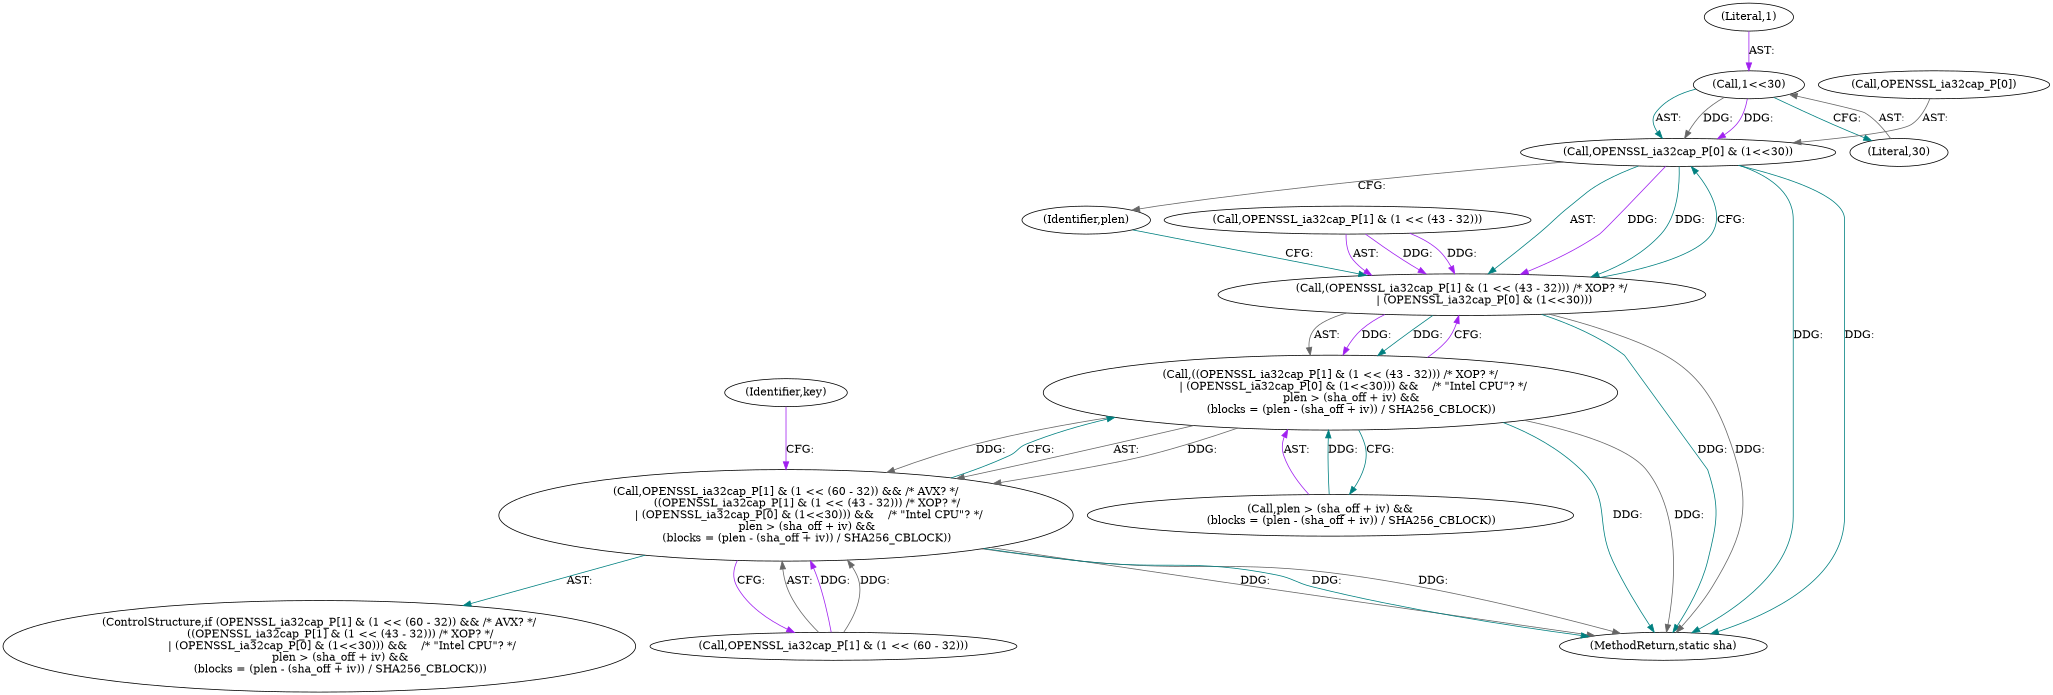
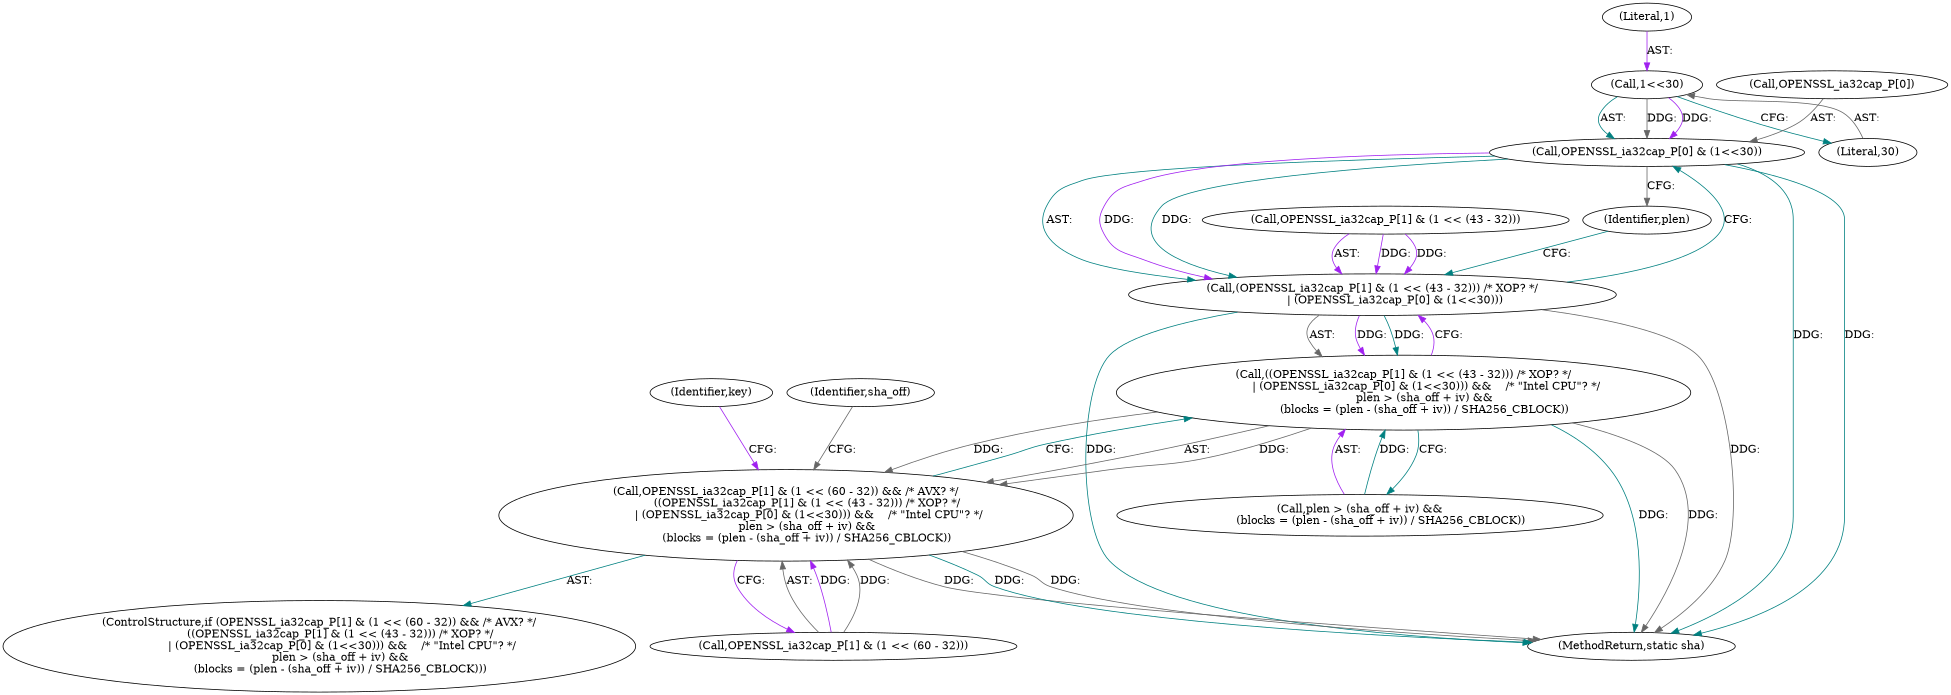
node "(Identifier,sha_off)": added
